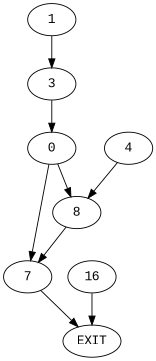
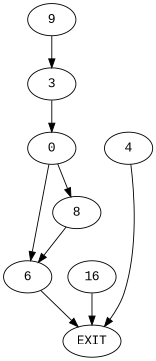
node "1": label "1" -> "9"
edge "4" -> "8": now "4" -> "EXIT"
node "7": label "7" -> "6"
